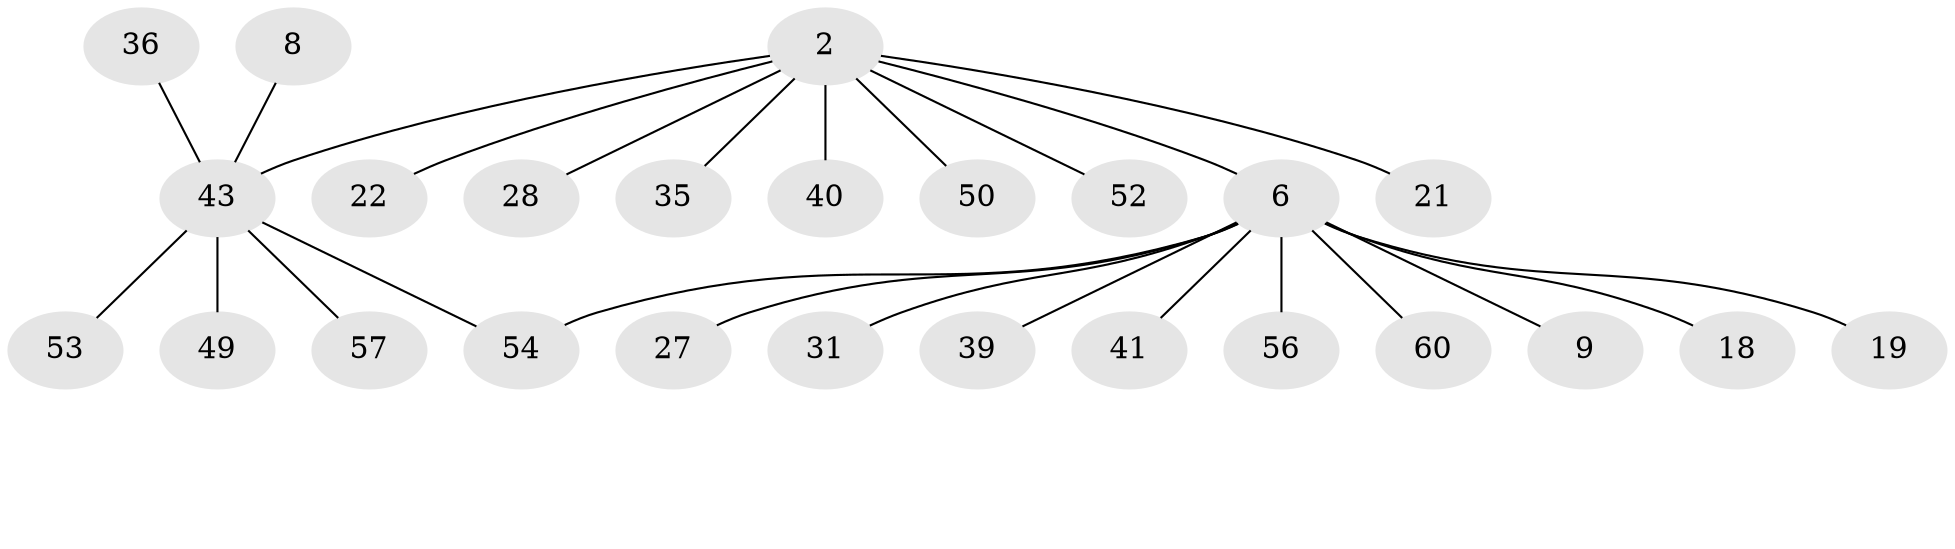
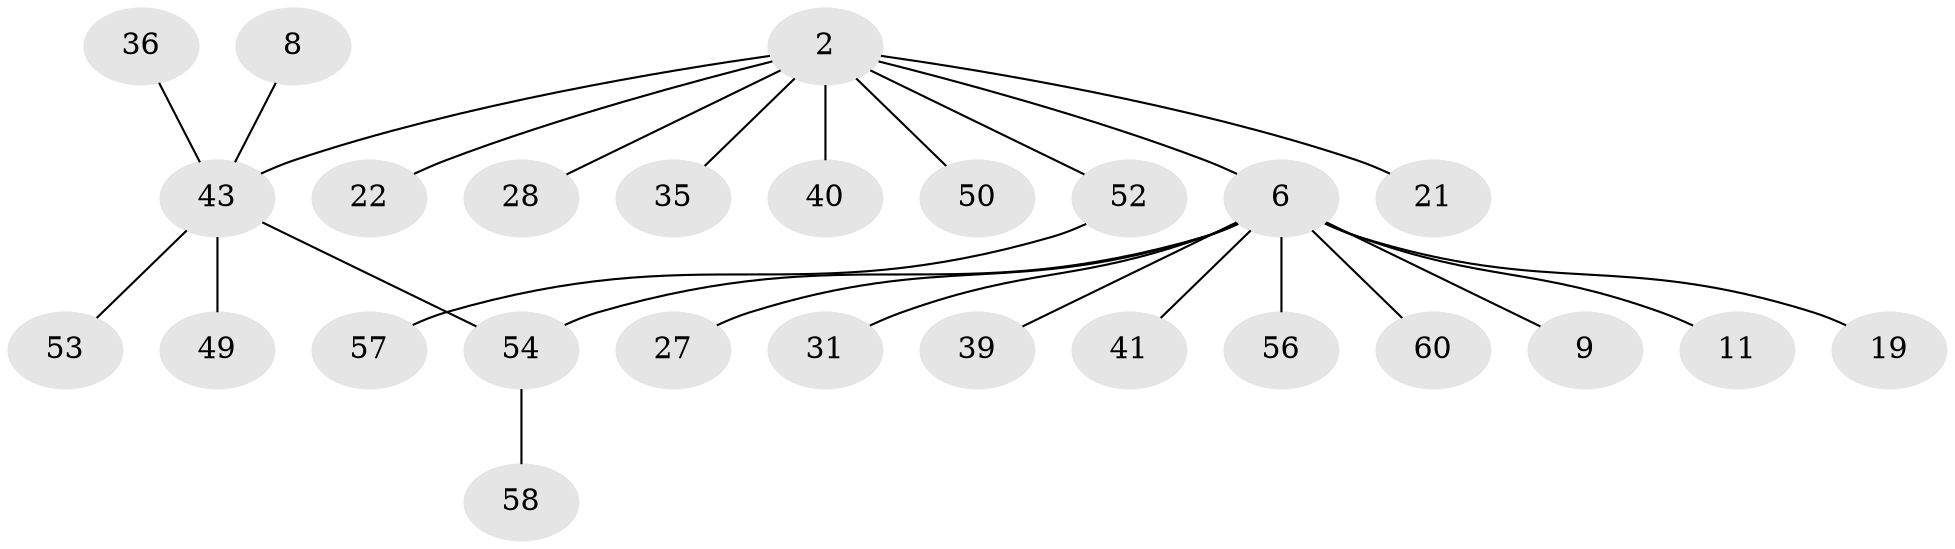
edge "43" -- "57": now "52" -- "57"
node "18": label "18" -> "11"
node "58": added
